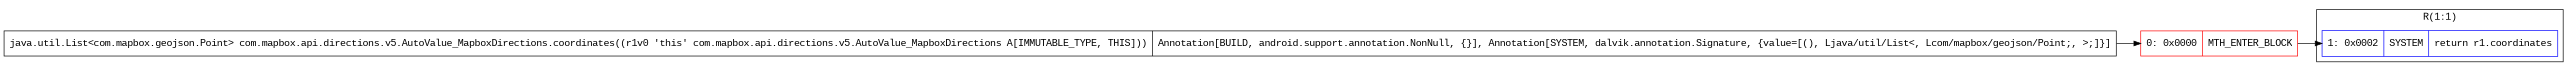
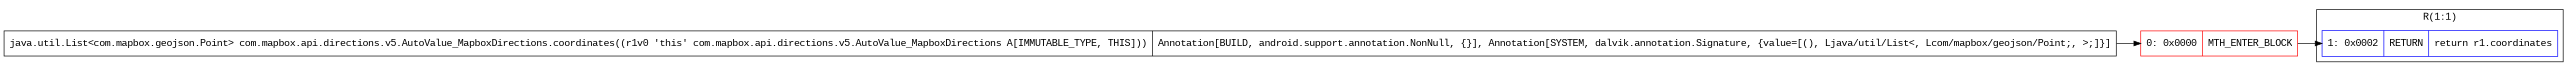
node "1: 0x0002": text "SYSTEM" -> "RETURN"
